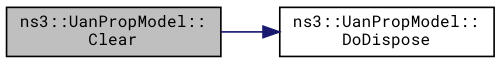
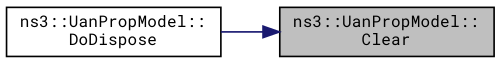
edge "ns3::UanPropModel:: Clear" -> "ns3::UanPropModel:: DoDispose": reversed
